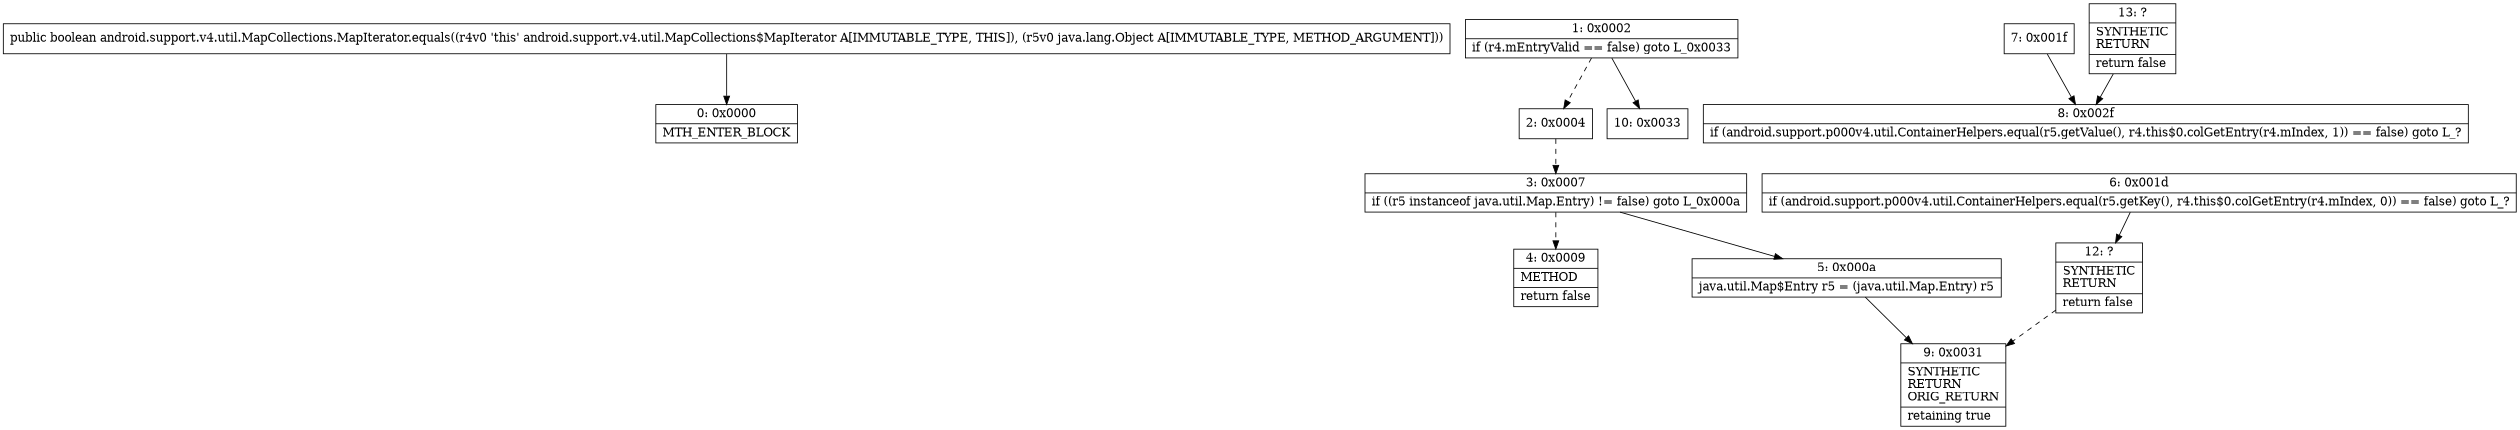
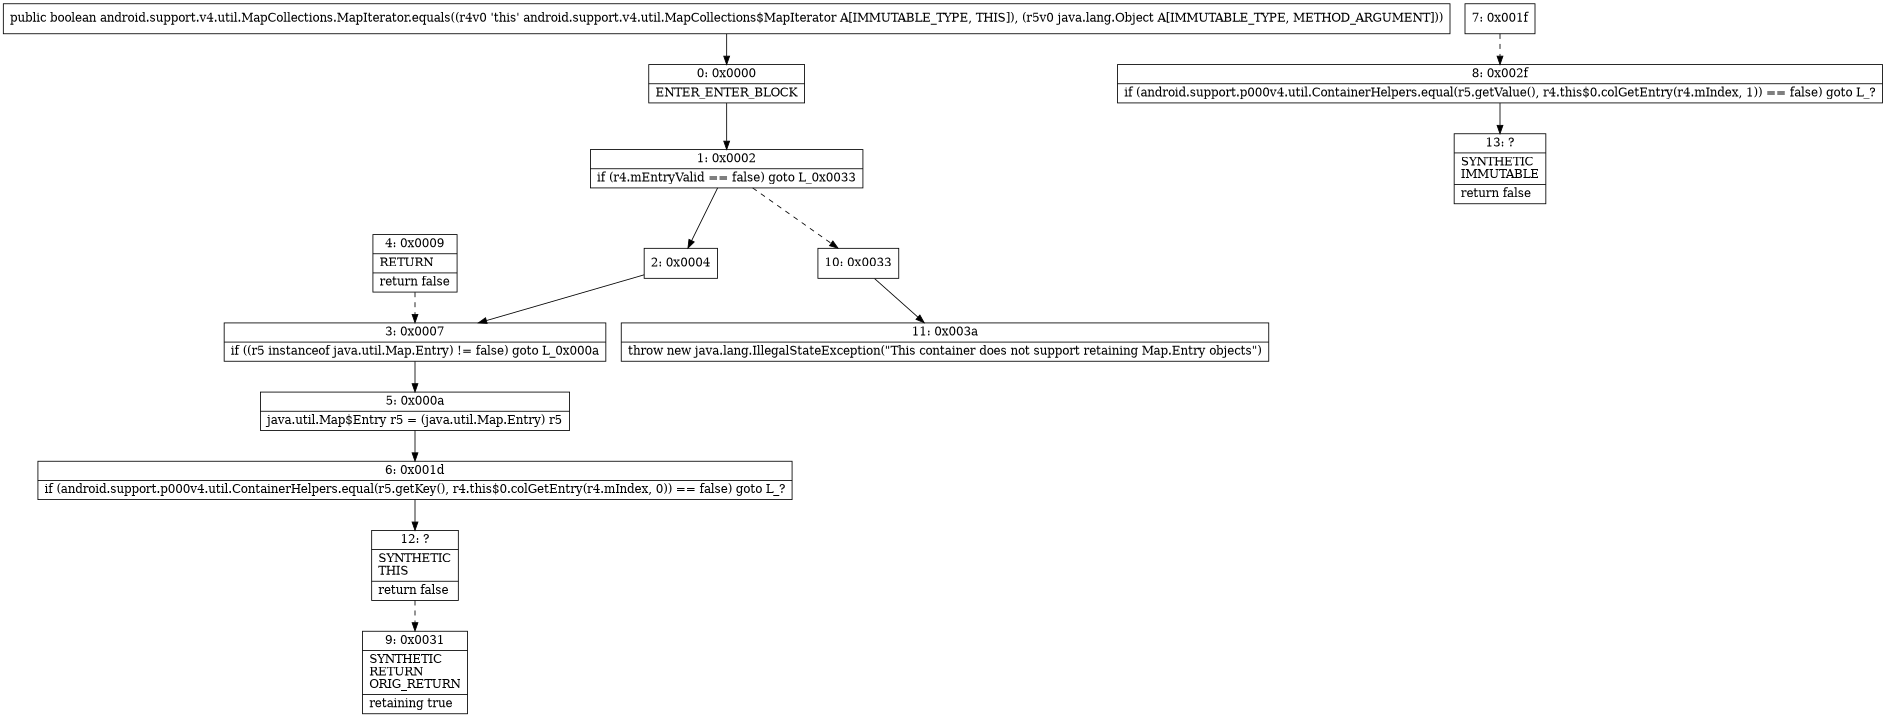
node "13: ?": text "RETURN" -> "IMMUTABLE"
edge "7: 0x001f" -> "8: 0x002f": style solid -> dashed
edge "1: 0x0002" -> "2: 0x0004": style dashed -> solid
edge "1: 0x0002" -> "10: 0x0033": style solid -> dashed
edge "13: ?" -> "8: 0x002f": reversed
edge "0: 0x0000" -> "1: 0x0002": added
node "0: 0x0000": text "MTH_ENTER_BLOCK" -> "ENTER_ENTER_BLOCK"
edge "2: 0x0004" -> "3: 0x0007": style dashed -> solid
edge "3: 0x0007" -> "4: 0x0009": reversed
node "4: 0x0009": text "METHOD" -> "RETURN"
node "12: ?": text "RETURN" -> "THIS"
edge "5: 0x000a" -> "9: 0x0031": now "5: 0x000a" -> "6: 0x001d"
node "11: 0x003a": added
